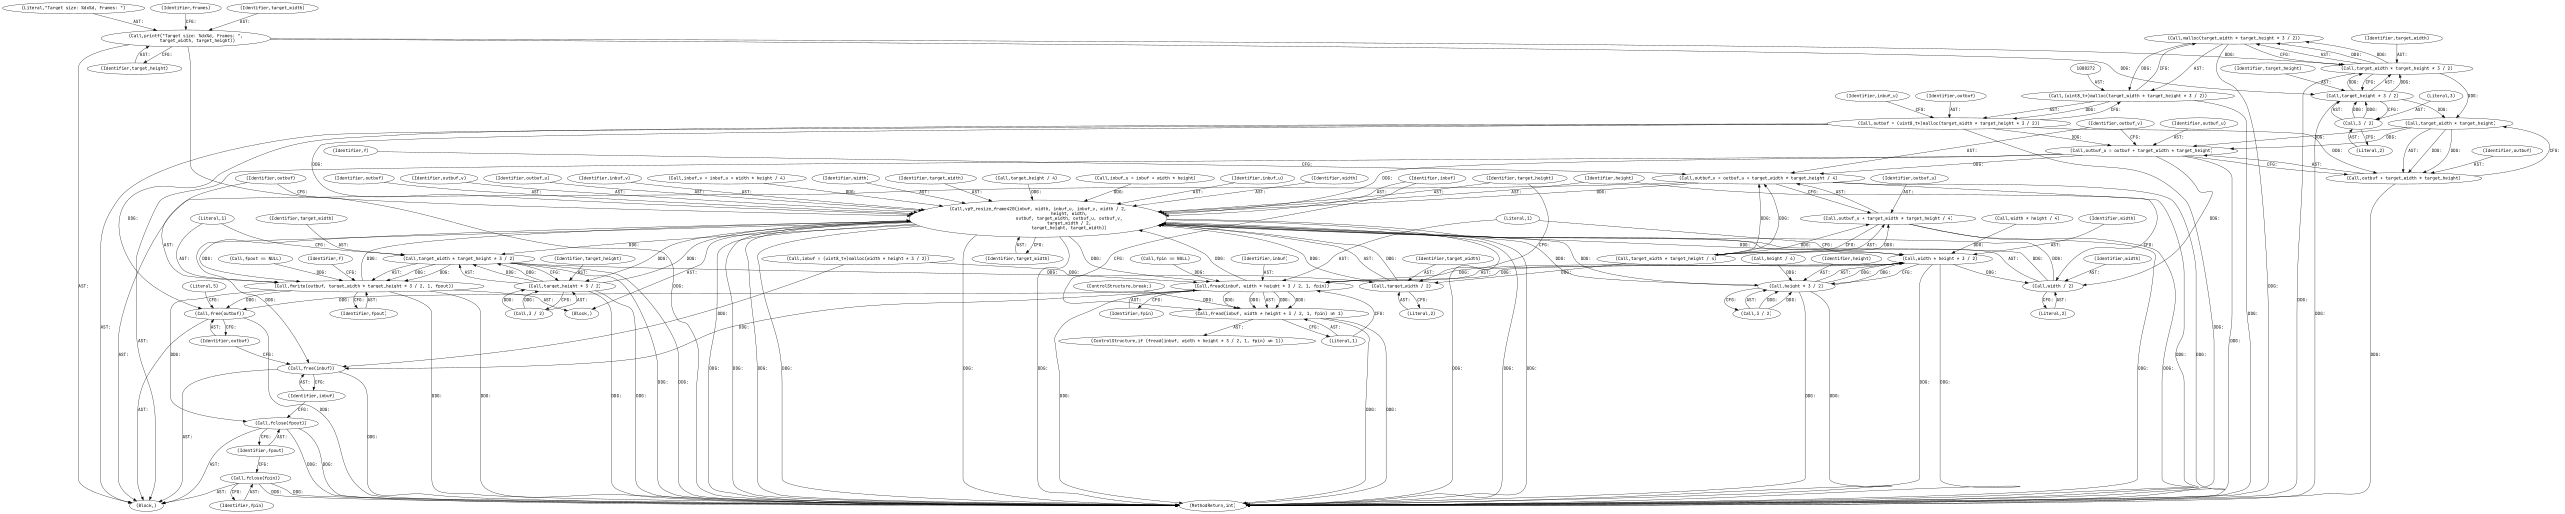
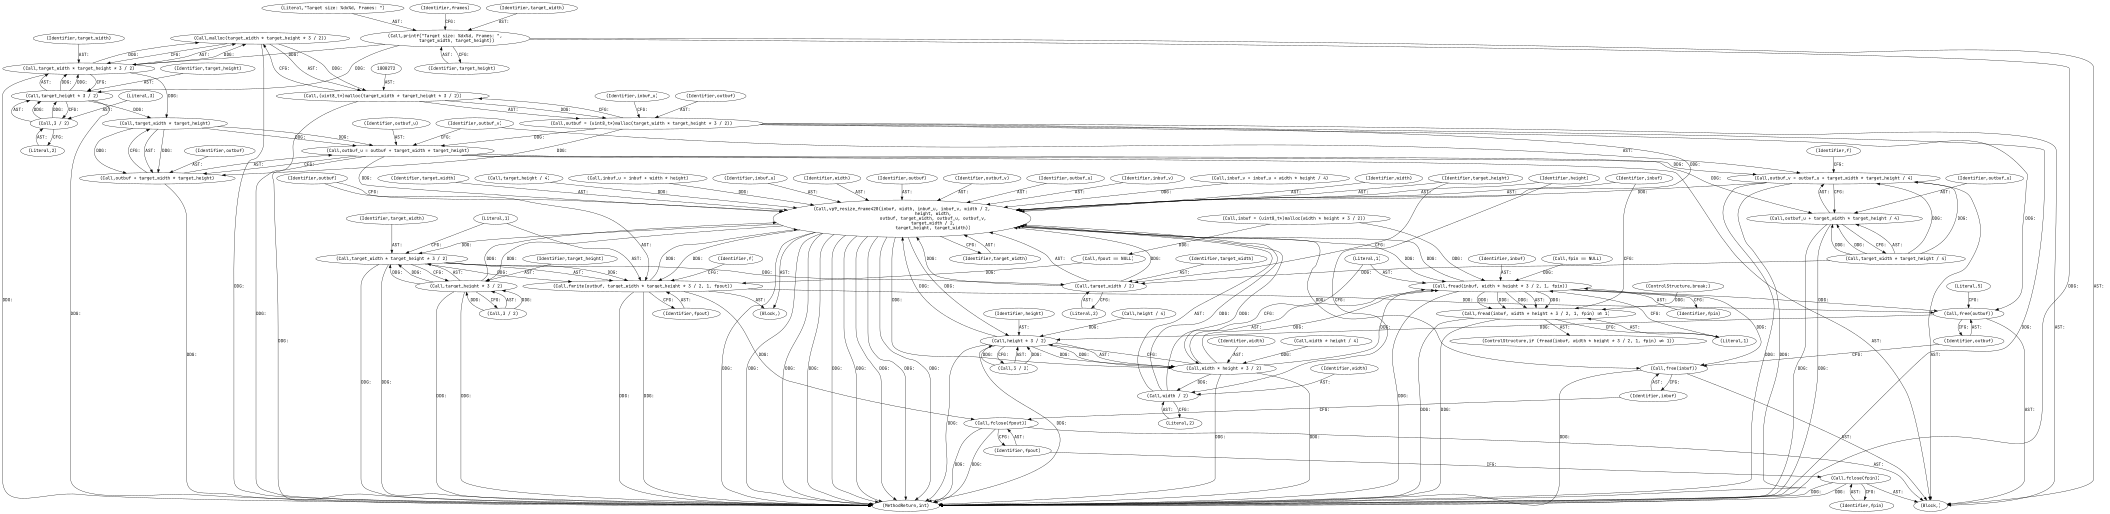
edge "(Call,outbuf_u = outbuf + target_width * target_height)" -> "(Call,width / 2)": now "(Call,outbuf_u = outbuf + target_width * target_height)" -> "(Call,outbuf_u + target_width * target_height / 4)"
edge "(Call,inbuf = (uint8_t*)malloc(width * height * 3 / 2))" -> "(Call,free(inbuf))": now "(Call,inbuf = (uint8_t*)malloc(width * height * 3 / 2))" -> "(Call,fpout == NULL)"
edge "(Call,free(outbuf))" -> "(MethodReturn,int)": now "(Call,free(outbuf))" -> "(Call,height * 3 / 2)"
